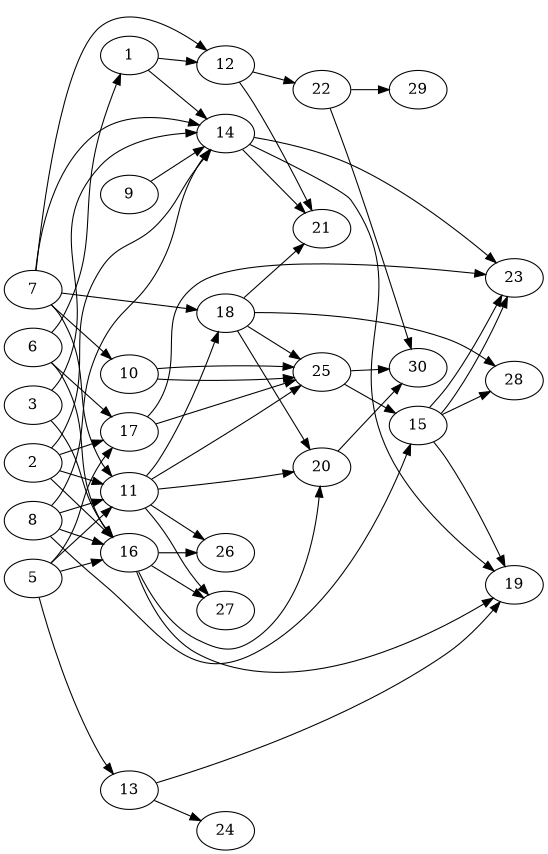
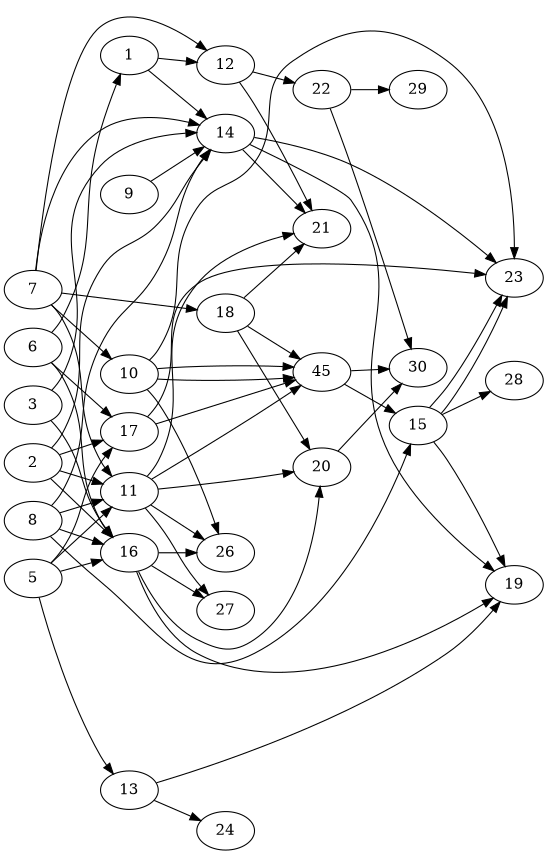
edge "10" -> "23": added
edge "18" -> "28": removed
node "25": label "25" -> "45"
edge "11" -> "18": now "11" -> "21"
edge "10" -> "26": added
